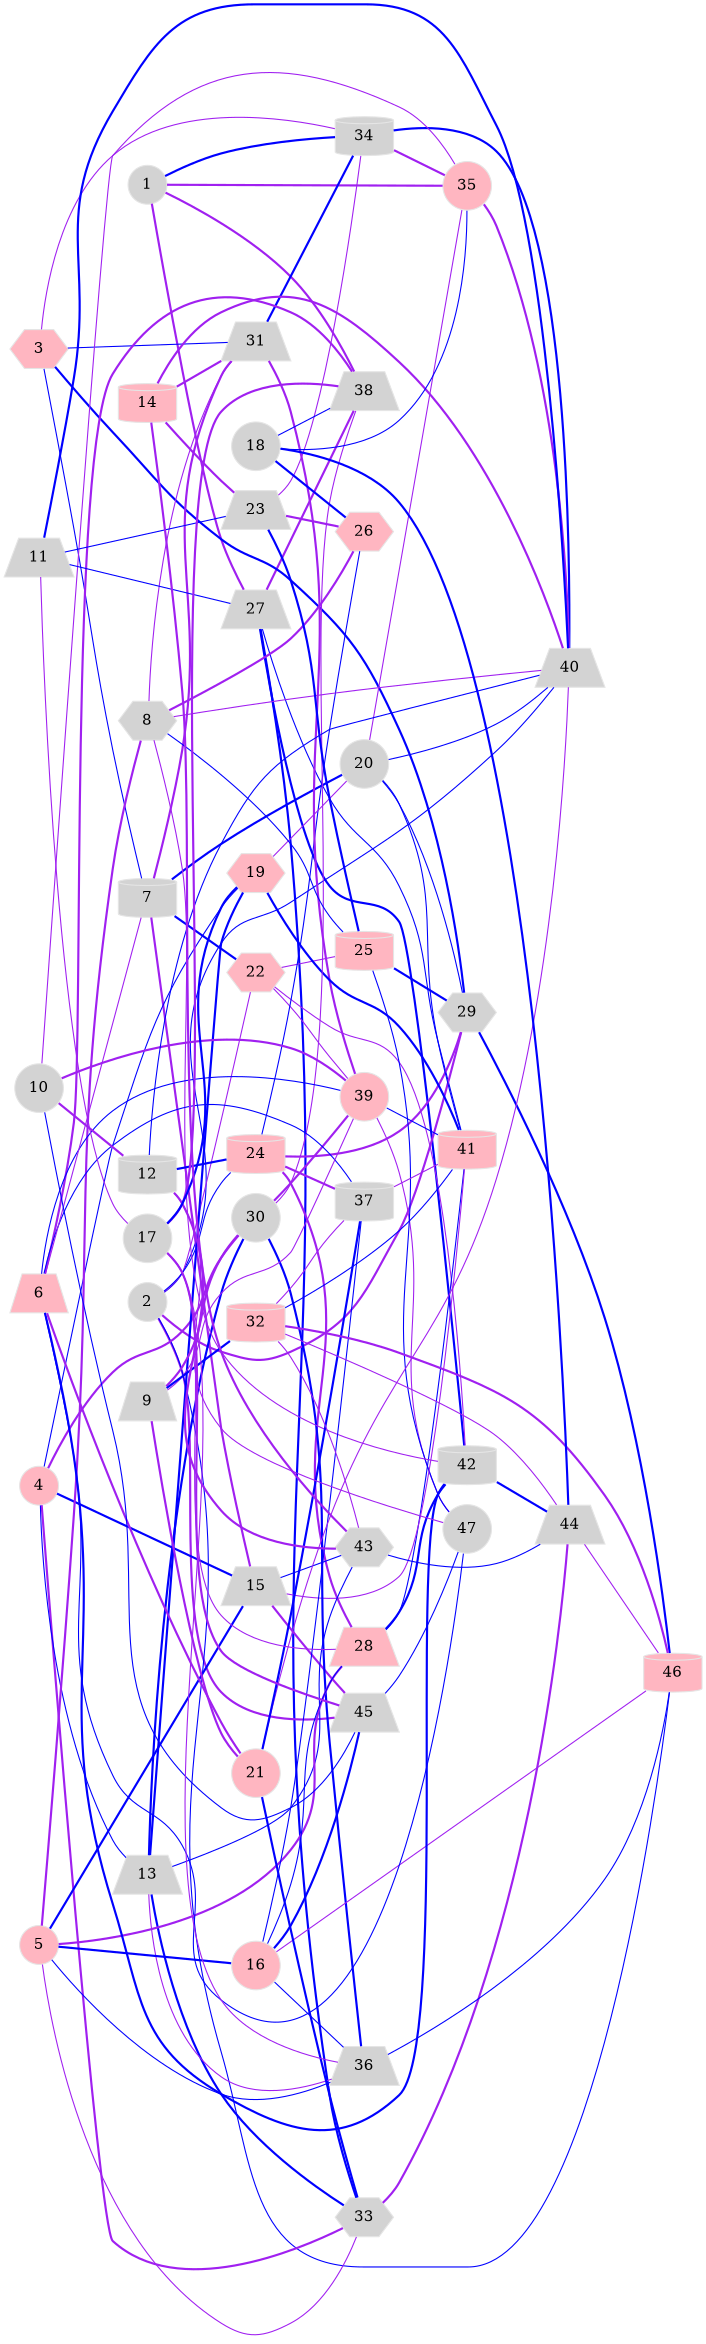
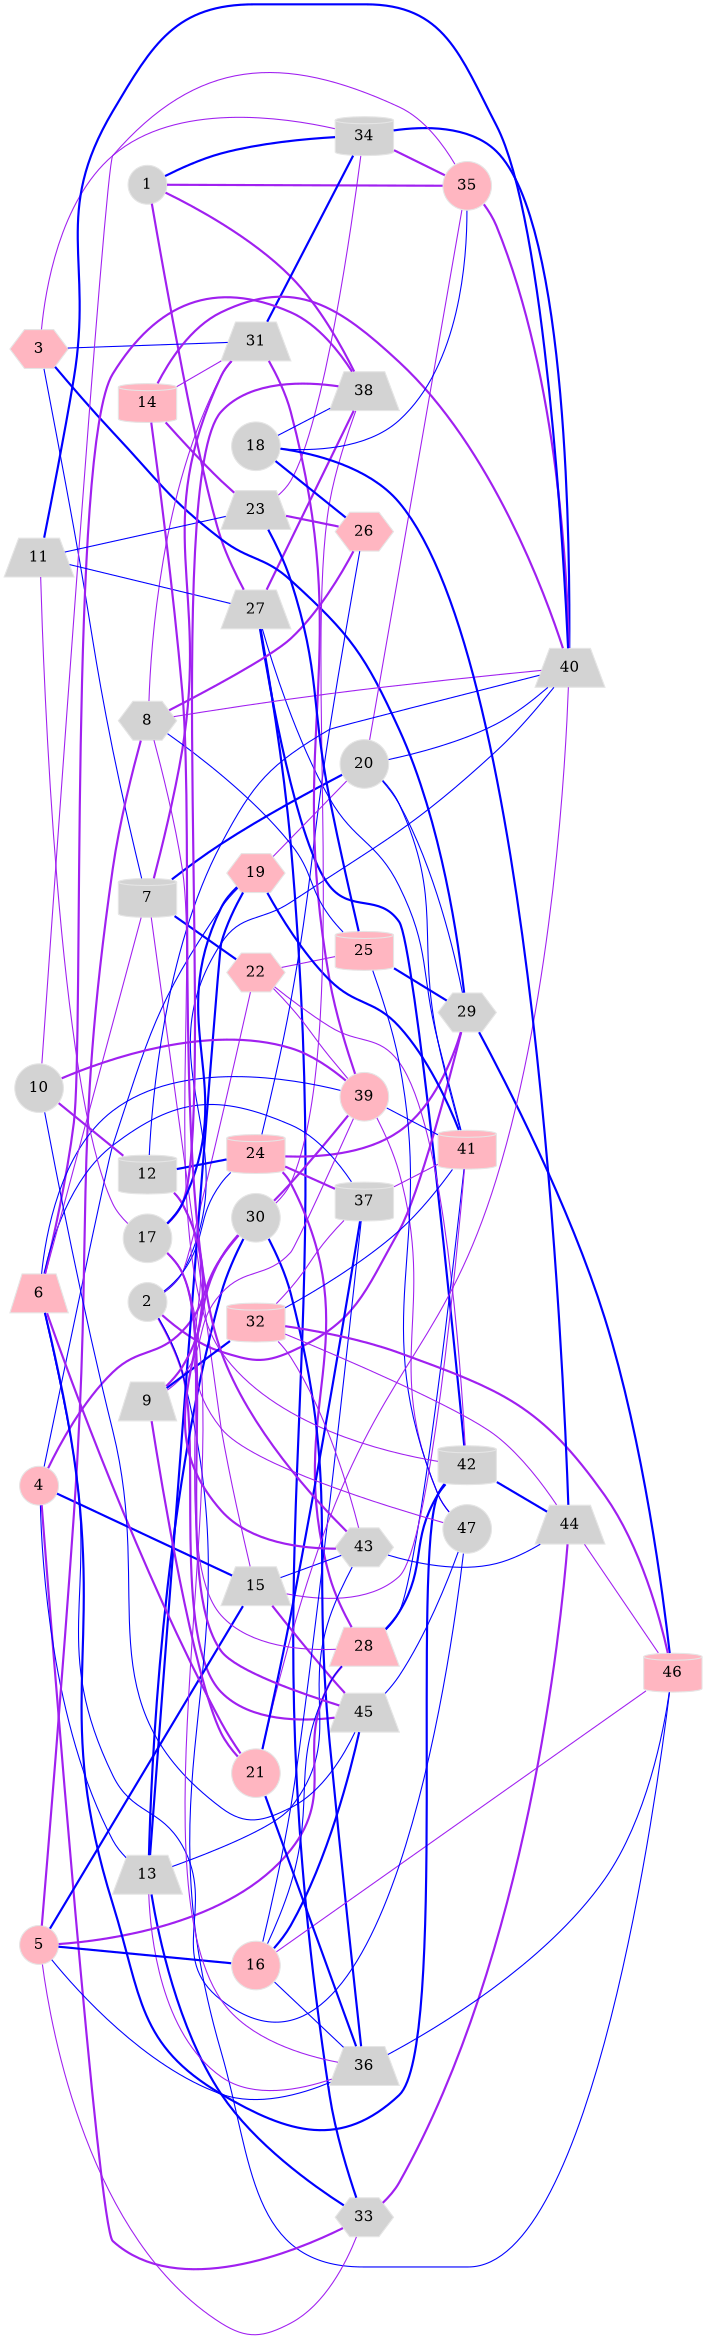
edge "31" -- "14": style bold -> solid
edge "7" -- "15": style bold -> solid
edge "21" -- "33": now "21" -- "36"
